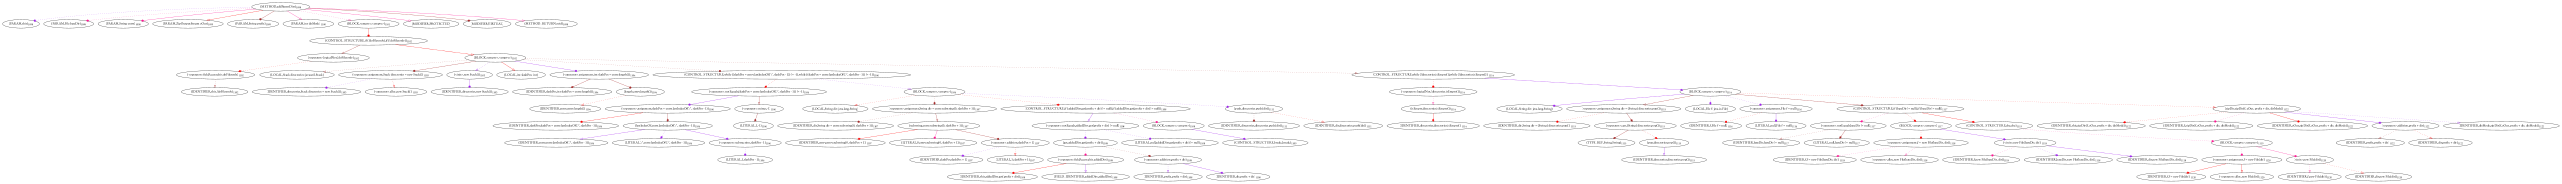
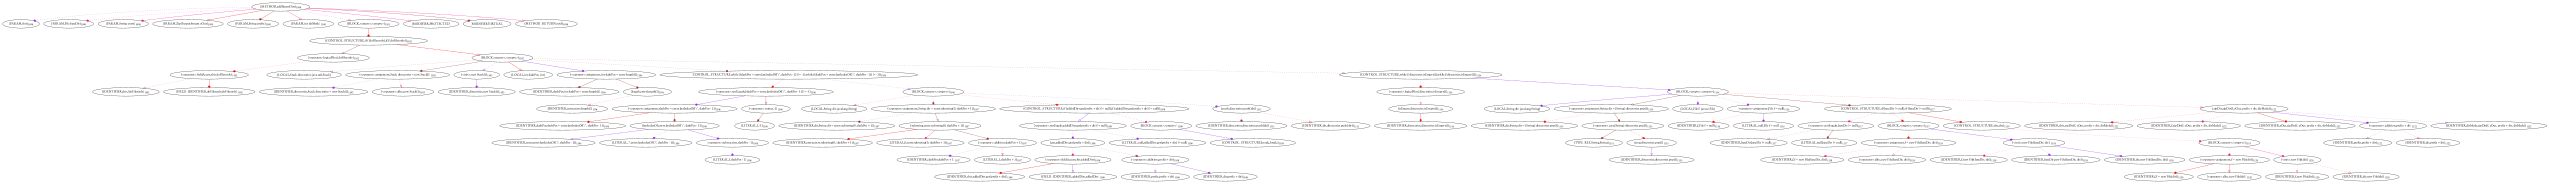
node "(FIELD_IDENTIFIER,doFilesonly,doFilesonly)": added
